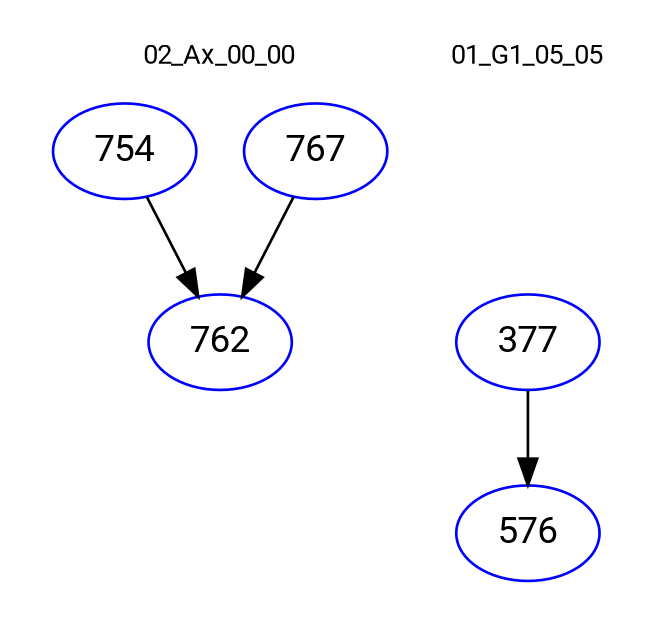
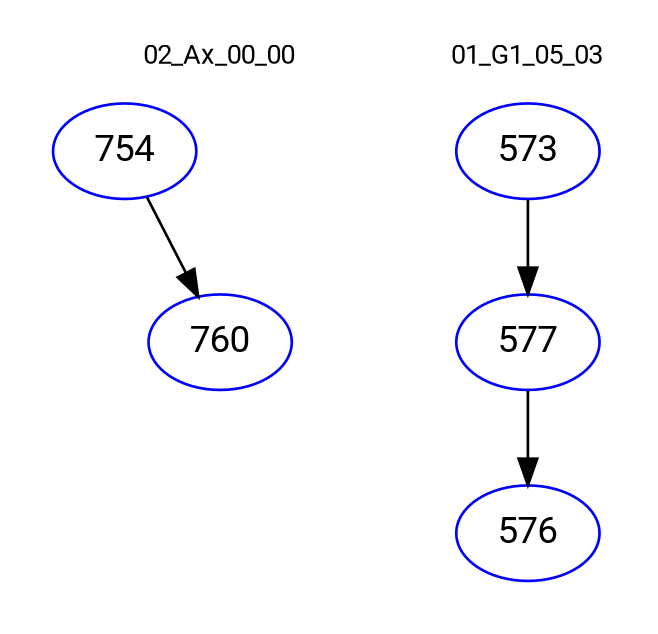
cluster "01_G1_05_05": label "01_G1_05_05" -> "01_G1_05_03"
node "767": removed
node "573": added
node "762": label "762" -> "760"
node "377": label "377" -> "577"
